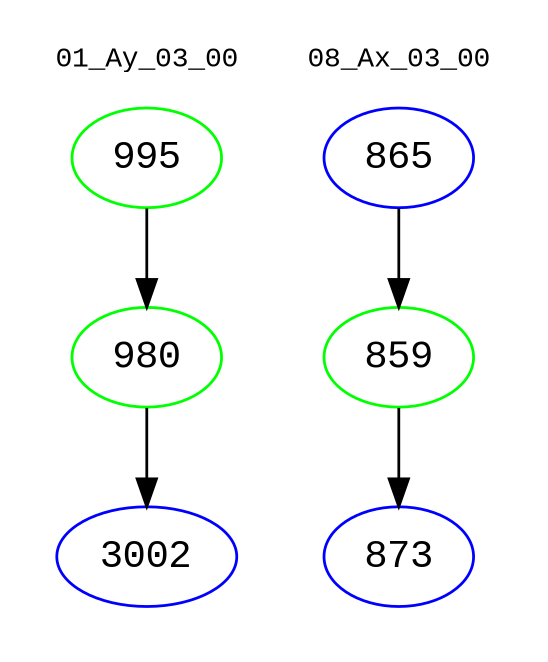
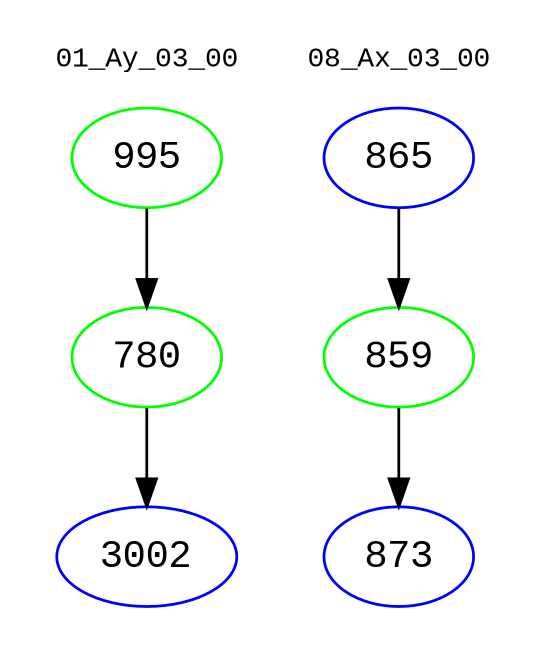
node "980": label "980" -> "780"
